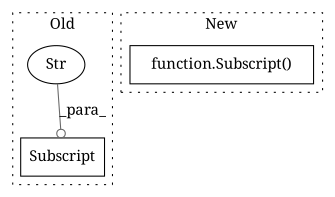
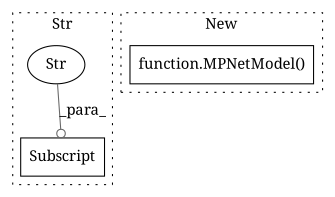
cluster "Old": label "Old" -> "Str"
node "function.Subscript()": label "function.Subscript()" -> "function.MPNetModel()"
